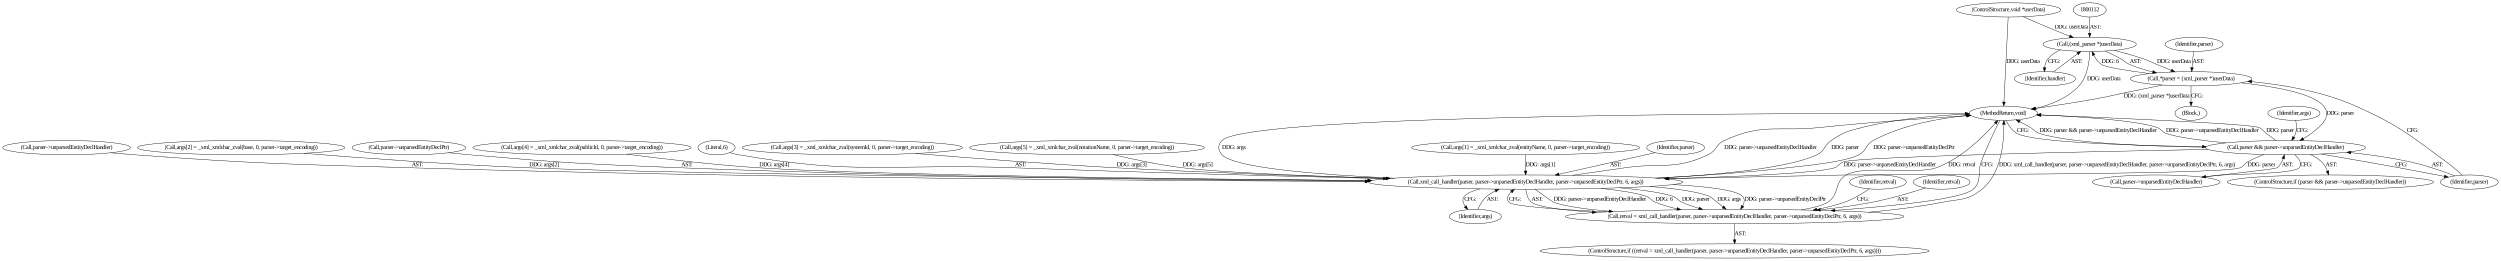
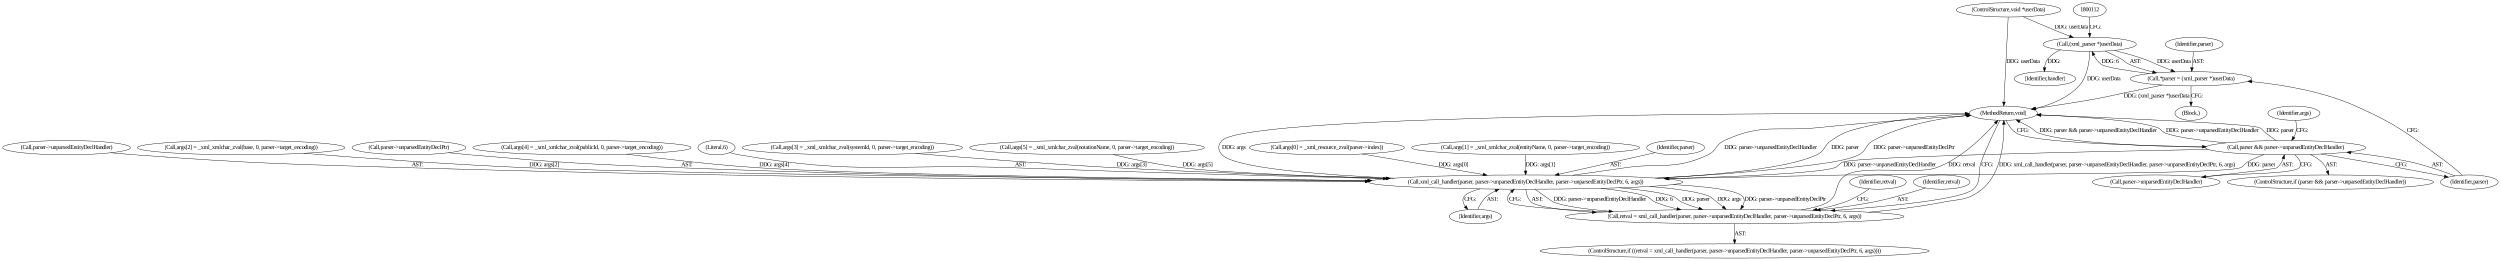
edge "1800112" -> "(Call,(xml_parser *)userData)": label "AST: " -> "CFG: "
edge "(Call,(xml_parser *)userData)" -> "(Identifier,handler)": label "CFG: " -> "DDG: "
edge "(Identifier,handler)" -> "(Call,(xml_parser *)userData)": removed, label "AST:"
edge "(Call,*parser = (xml_parser *)userData)" -> "(Call,parser && parser->unparsedEntityDeclHandler)": removed, label "DDG: parser"
node "(Call,args[0] = _xml_resource_zval(parser->index))": added
